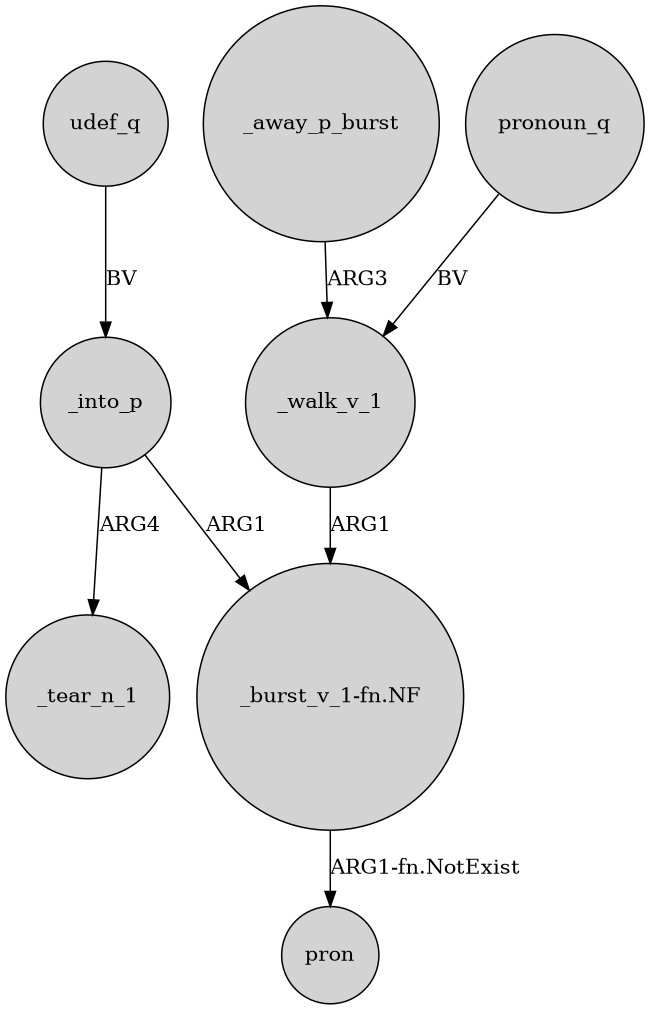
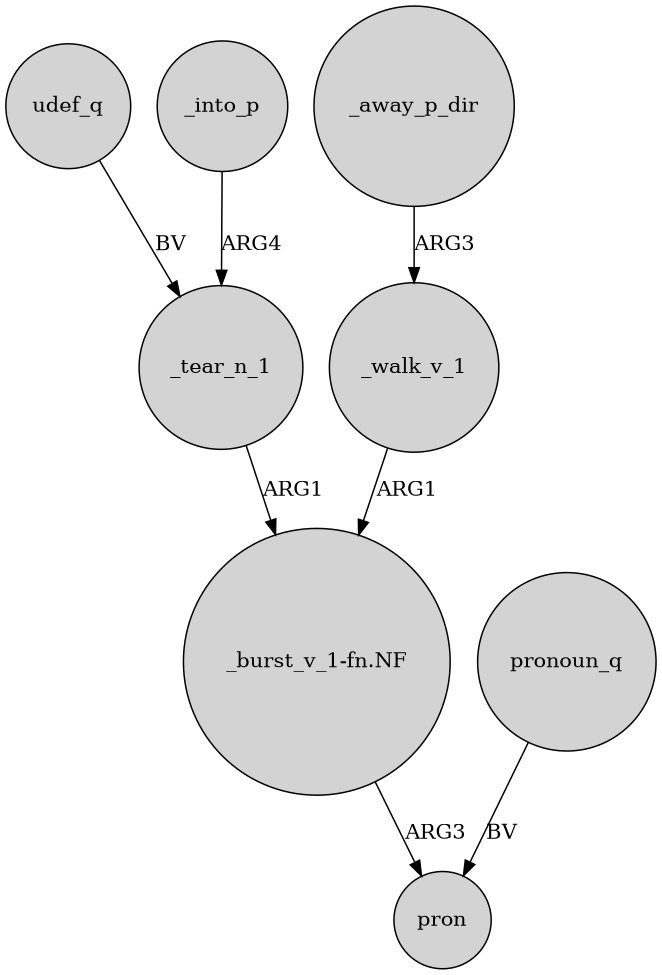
node "_away_p_burst": label "_away_p_burst" -> "_away_p_dir"
edge "udef_q" -> "_into_p": now "udef_q" -> "_tear_n_1"
edge "pronoun_q" -> "_walk_v_1": now "pronoun_q" -> "pron"
edge "_into_p" -> "_burst_v_1-fn.NF": now "_tear_n_1" -> "_burst_v_1-fn.NF"
edge "_burst_v_1-fn.NF" -> "pron": label "ARG1-fn.NotExist" -> "ARG3"
